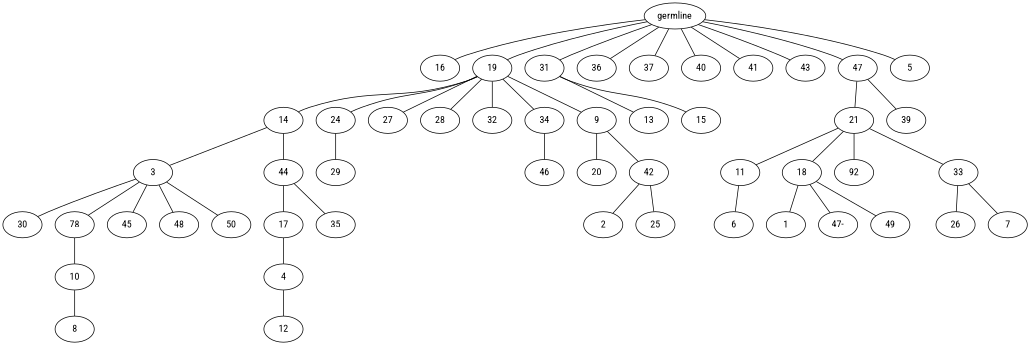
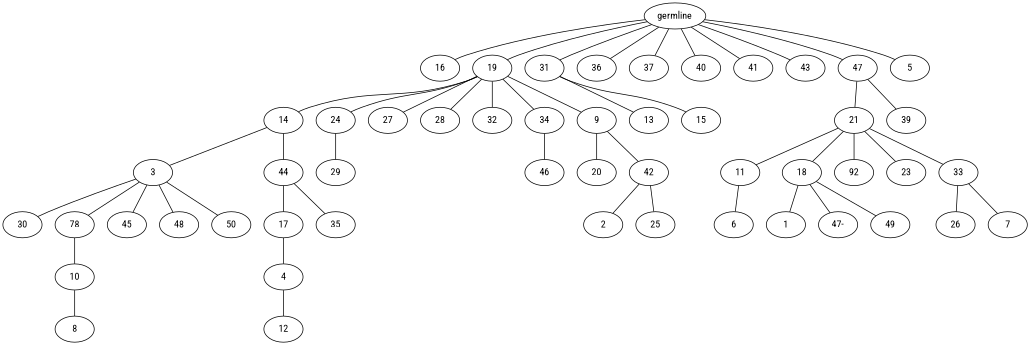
node "23": added
